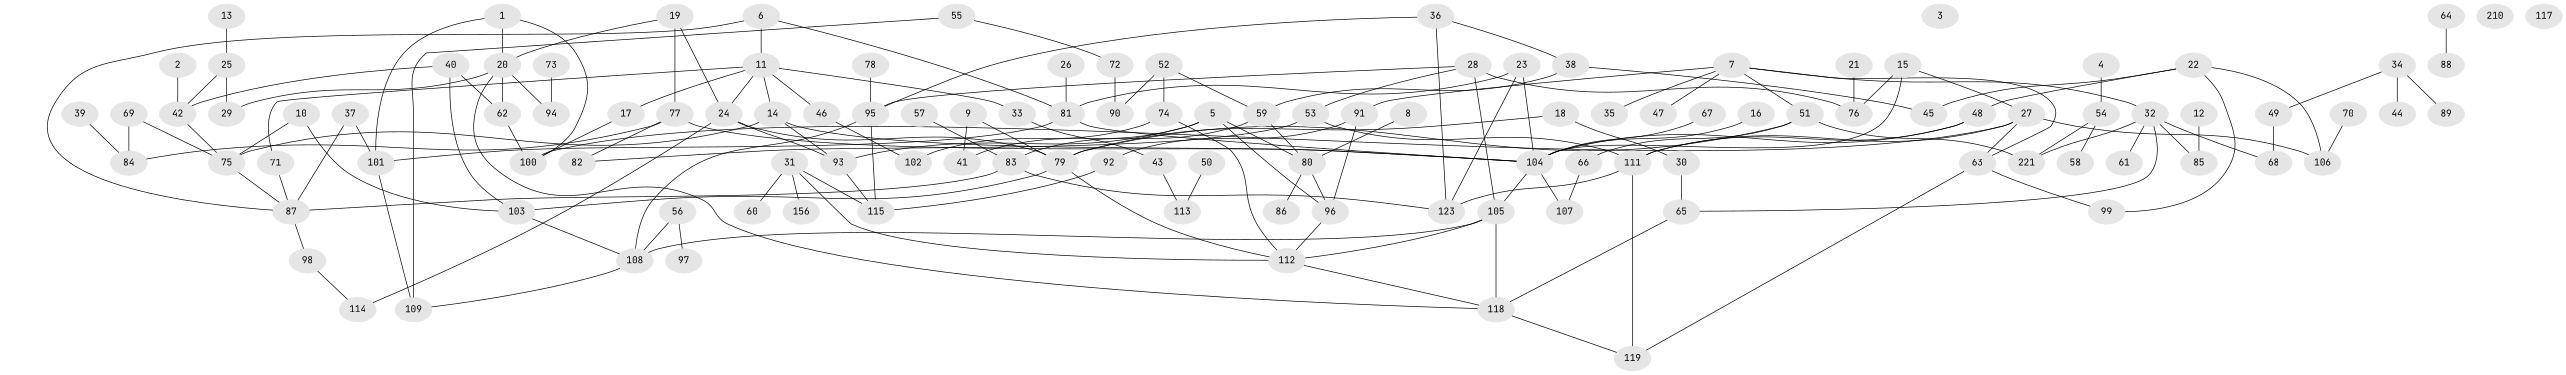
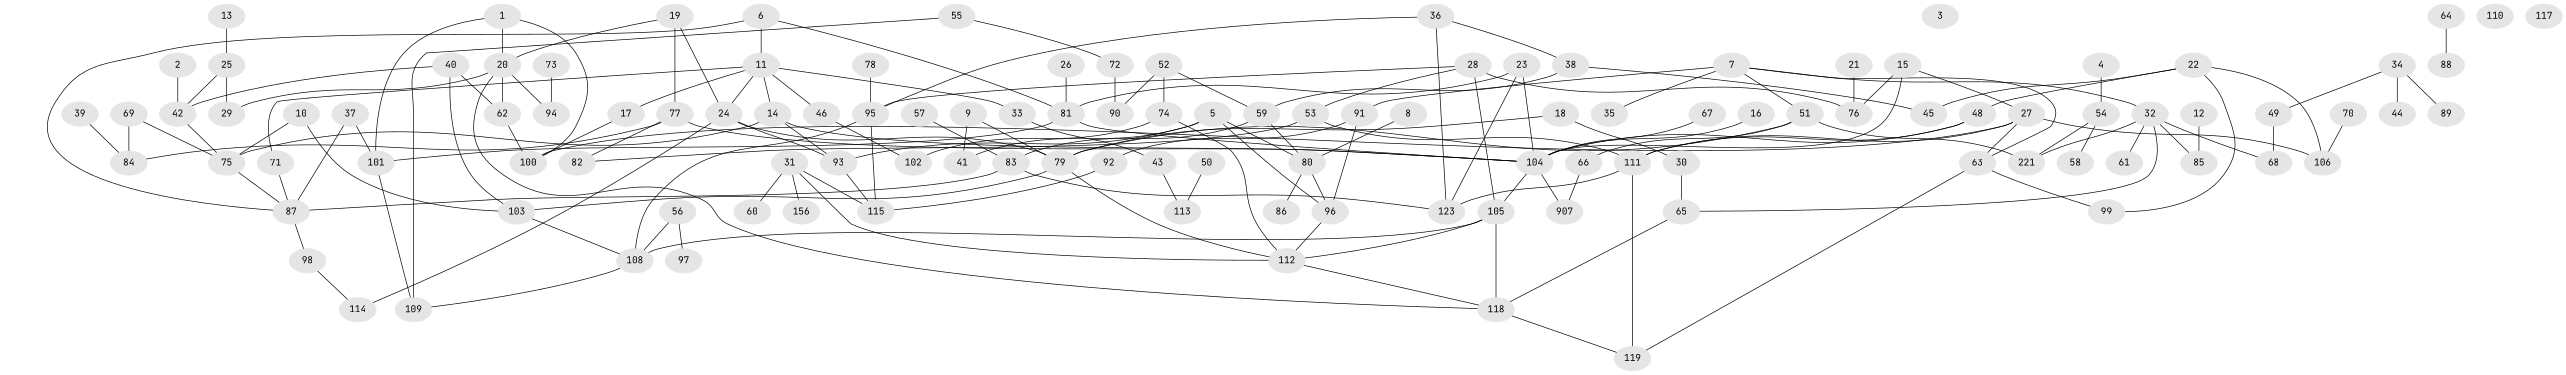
node "210": label "210" -> "110"
node "47": removed
node "107": label "107" -> "907"
